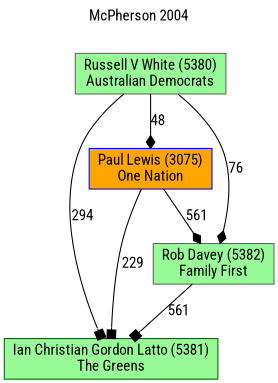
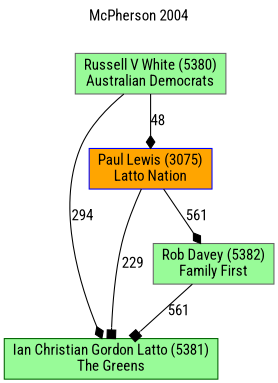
edge "Russell V White (5380) Australian Democrats" -> "Rob Davey (5382) Family First": removed, label "76"
node "Paul Lewis (3075) One Nation": label "Paul Lewis (3075) One Nation" -> "Paul Lewis (3075) Latto Nation"
edge "Russell V White (5380) Australian Democrats" -> "Ian Christian Gordon Latto (5381) The Greens": arrowhead box -> diamond
